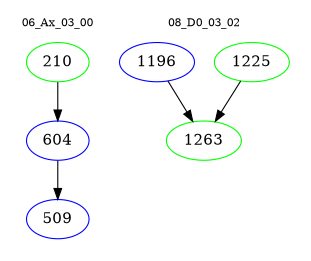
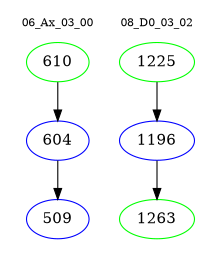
node "210": label "210" -> "610"
edge "1225" -> "1263": now "1225" -> "1196"
